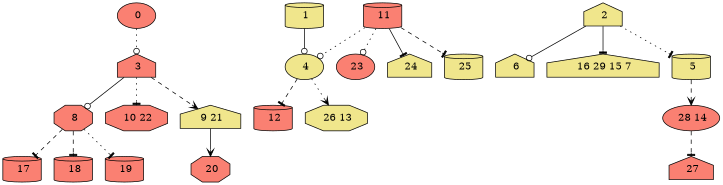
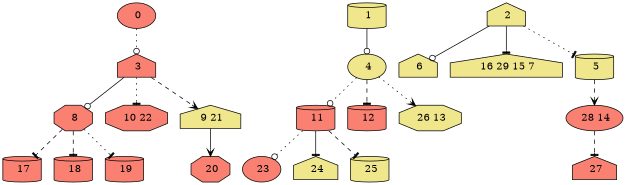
edge "11" -> "4": reversed
